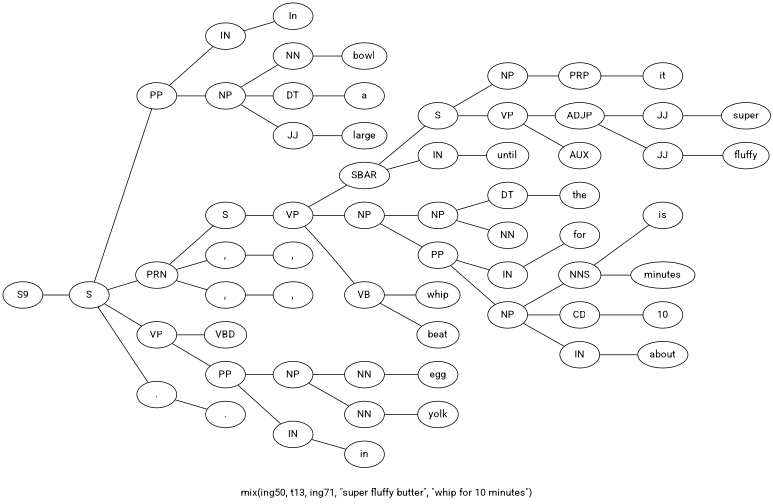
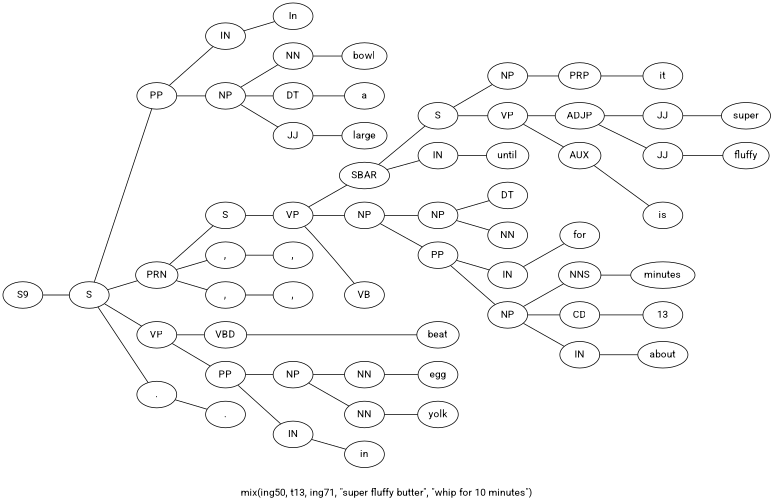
node "the": removed
edge "is" -- "NNS": now "is" -- "AUX"
node "whip": removed
edge "VB" -- "beat": now "VBD" -- "beat"
node "10": label "10" -> "13"
